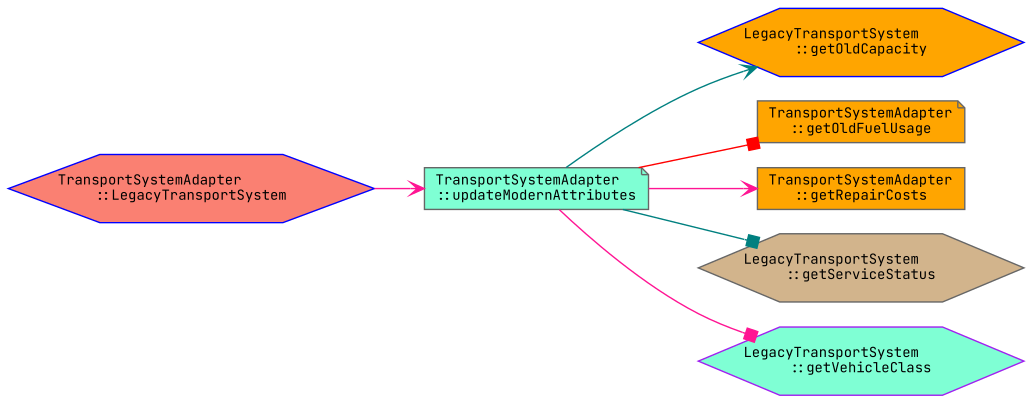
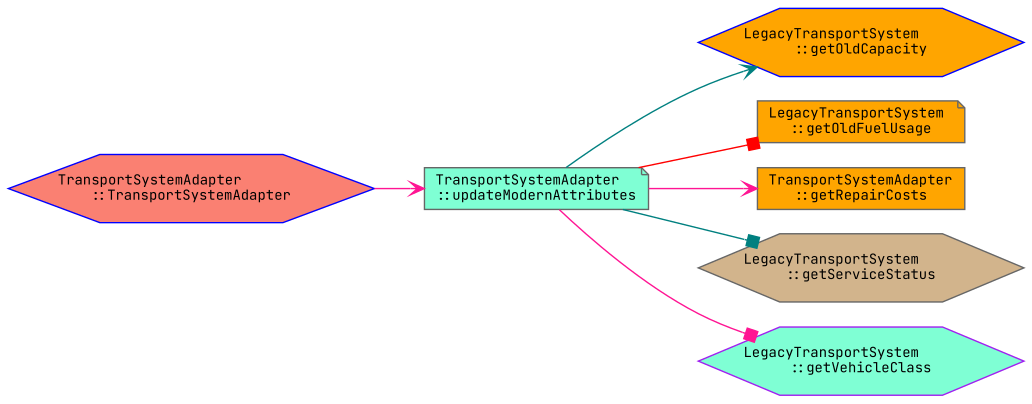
node "TransportSystemAdapter ::getOldFuelUsage": label "TransportSystemAdapter ::getOldFuelUsage" -> "LegacyTransportSystem ::getOldFuelUsage"
node "TransportSystemAdapter ::LegacyTransportSystem": label "TransportSystemAdapter ::LegacyTransportSystem" -> "TransportSystemAdapter ::TransportSystemAdapter"
